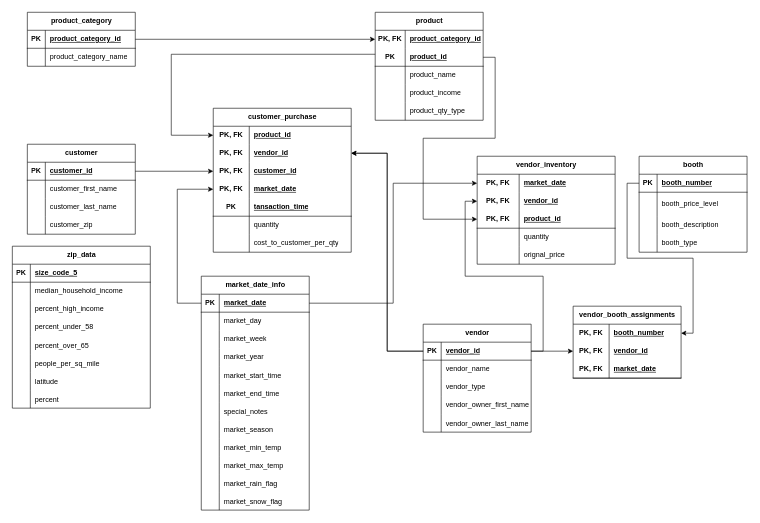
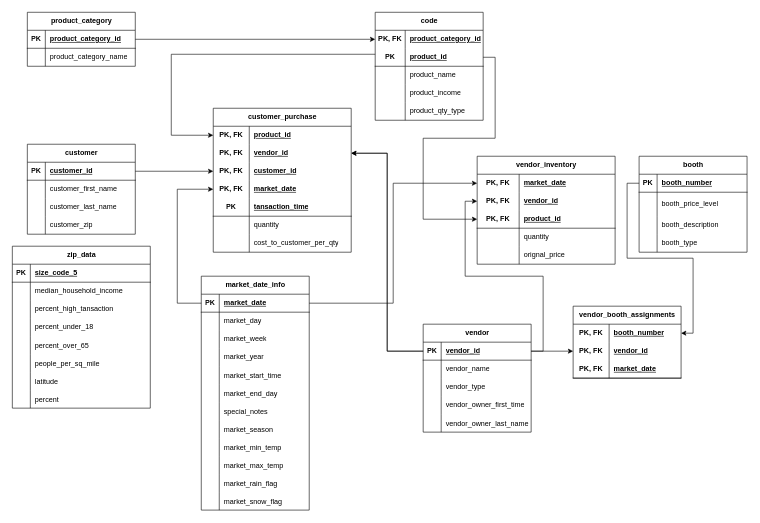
node "product": label "product" -> "code"
node "percent_high_income": label "percent_high_income" -> "percent_high_tansaction"
node "percent_under_58": label "percent_under_58" -> "percent_under_18"
node "market_end_time": label "market_end_time" -> "market_end_day"
node "vendor_owner_first_name": label "vendor_owner_first_name" -> "vendor_owner_first_time"
